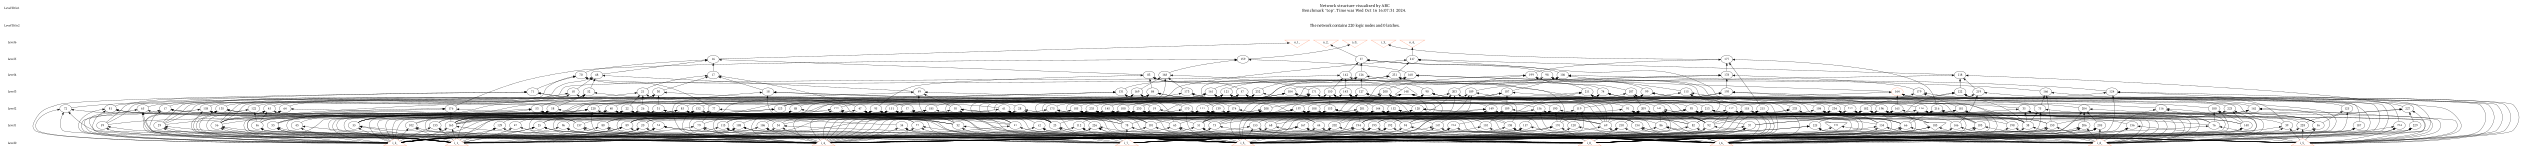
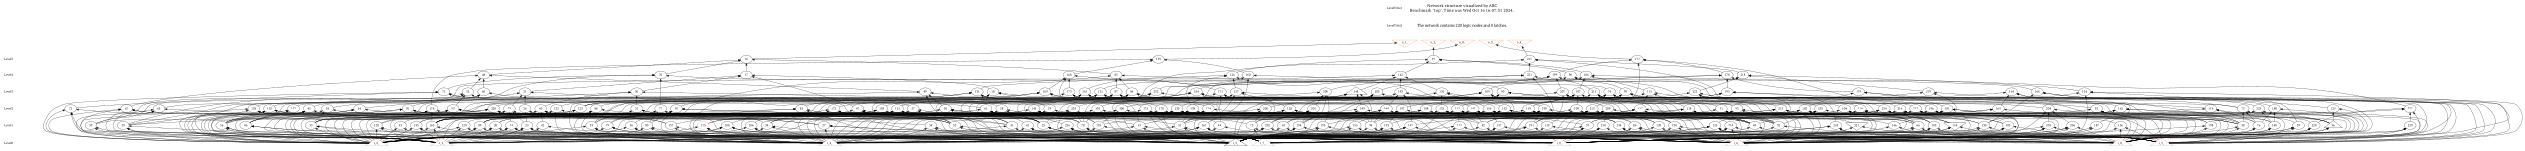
node "Level6": removed
edge "164" -> "160": removed
node "164": color coral -> black
node "113": color black -> coral
node "154": shape ellipse -> invtriangle
node "183": shape invtriangle -> ellipse
node "36": shape ellipse -> triangle
edge "i_2_" -> "224": added
edge "i_5_" -> "214": added
node "i_3_": color coral -> black
